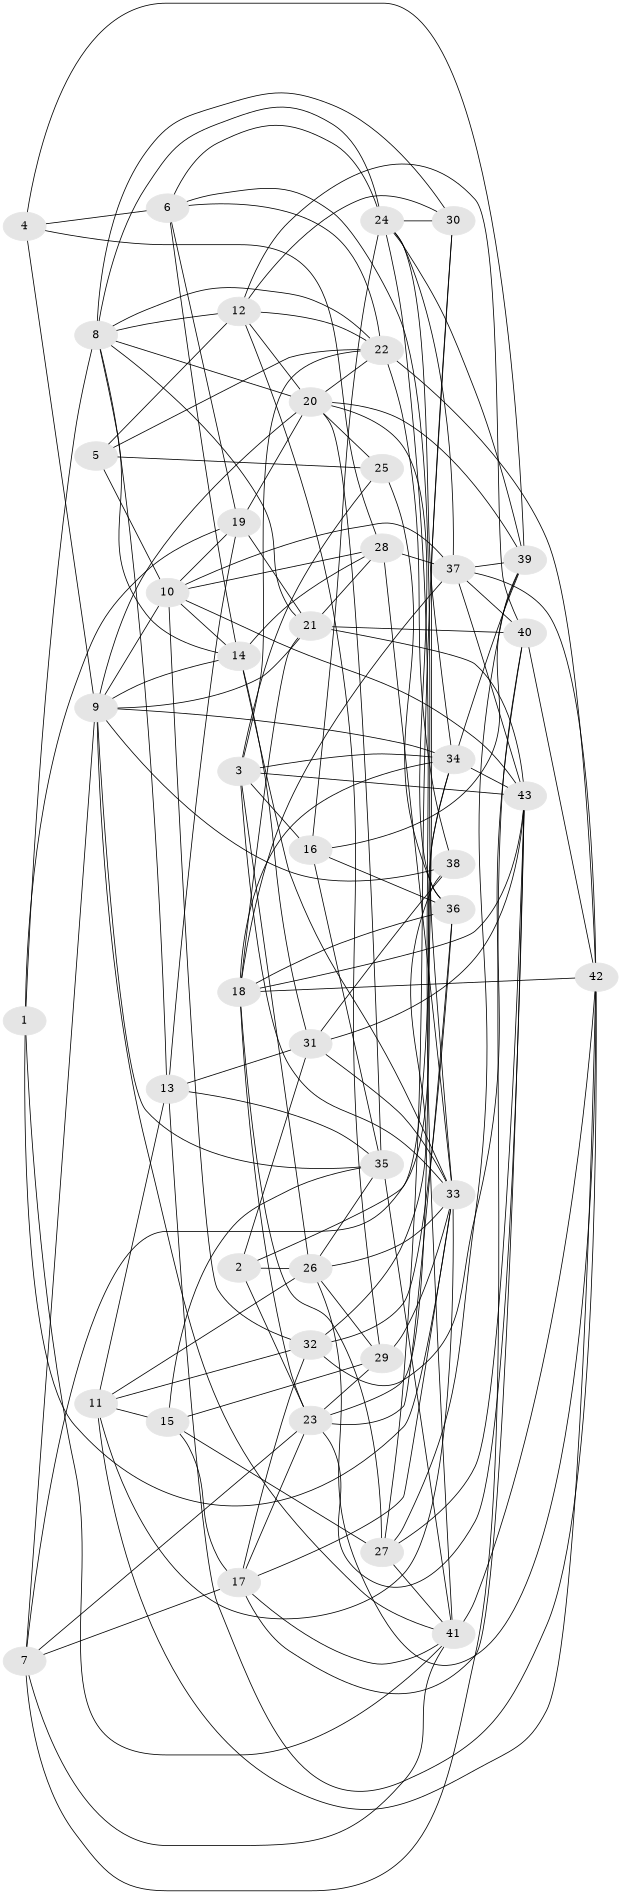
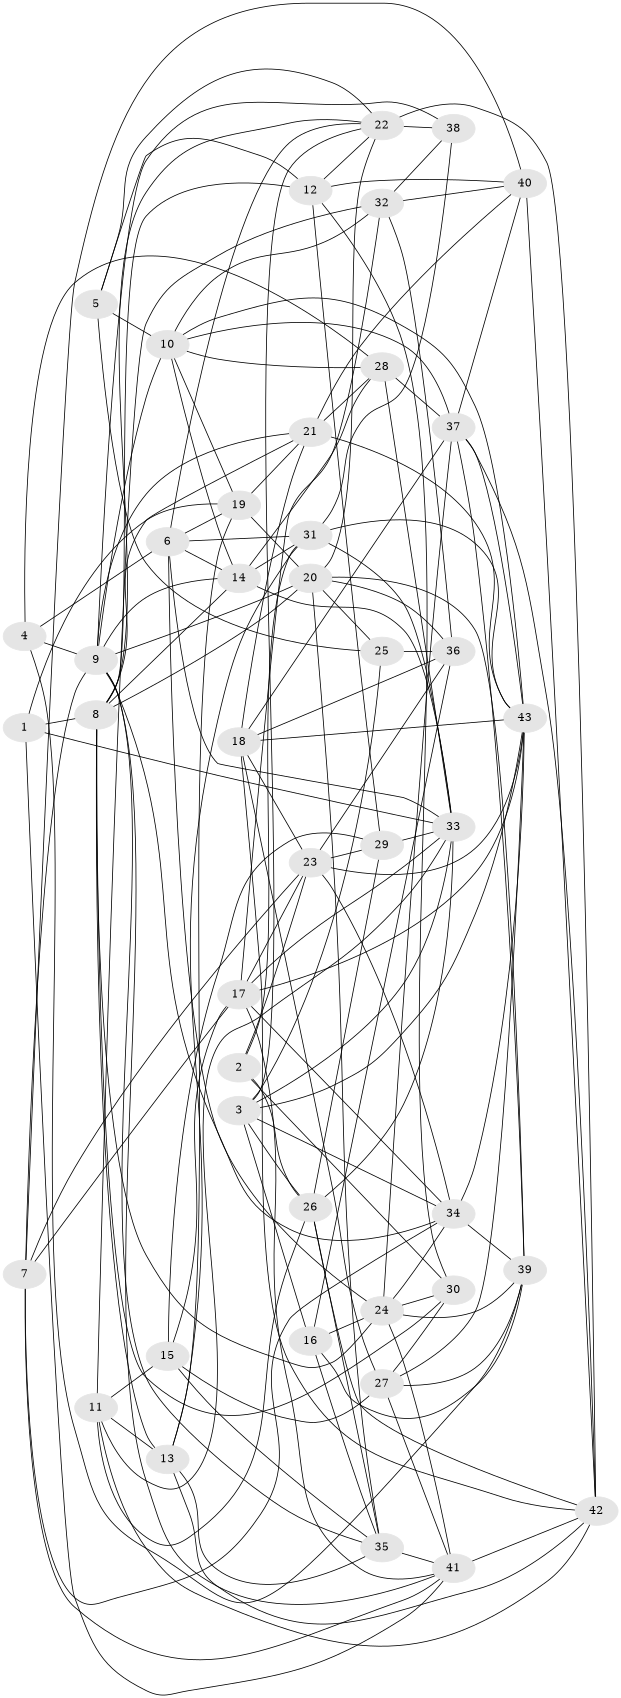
edge "12" -- "20": removed
edge "31" -- "6": added
edge "34" -- "18": now "34" -- "17"
